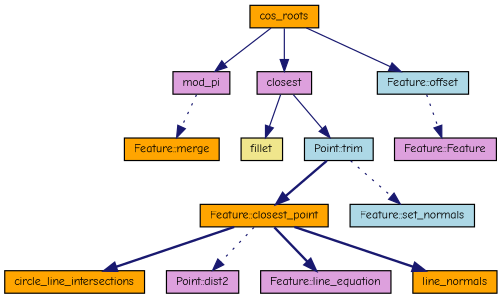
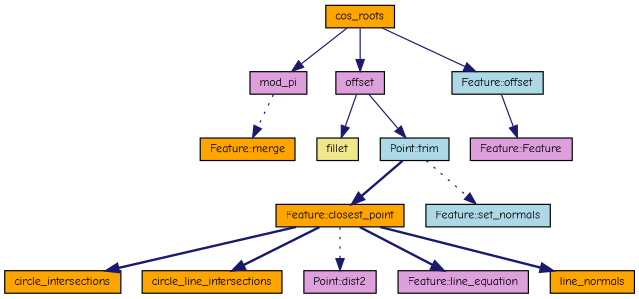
node "closest": label "closest" -> "offset"
edge "Feature::offset" -> "Feature::Feature": style dotted -> solid
node "circle_intersections": added
